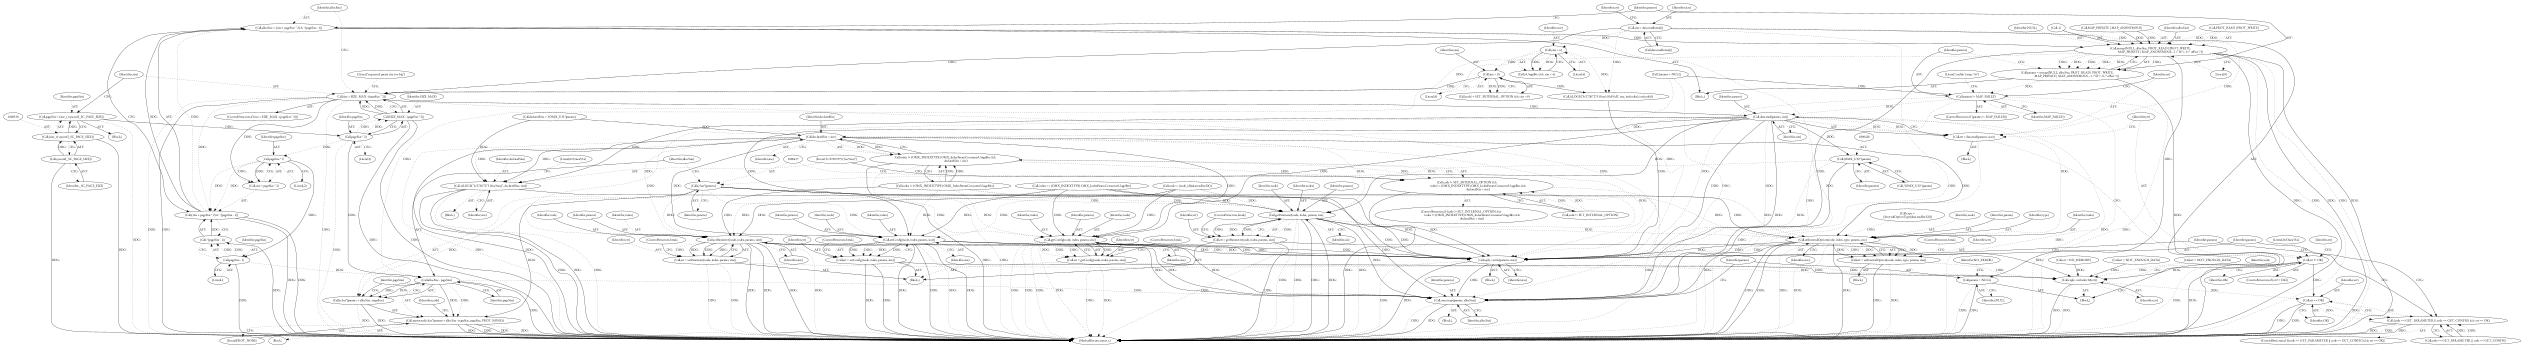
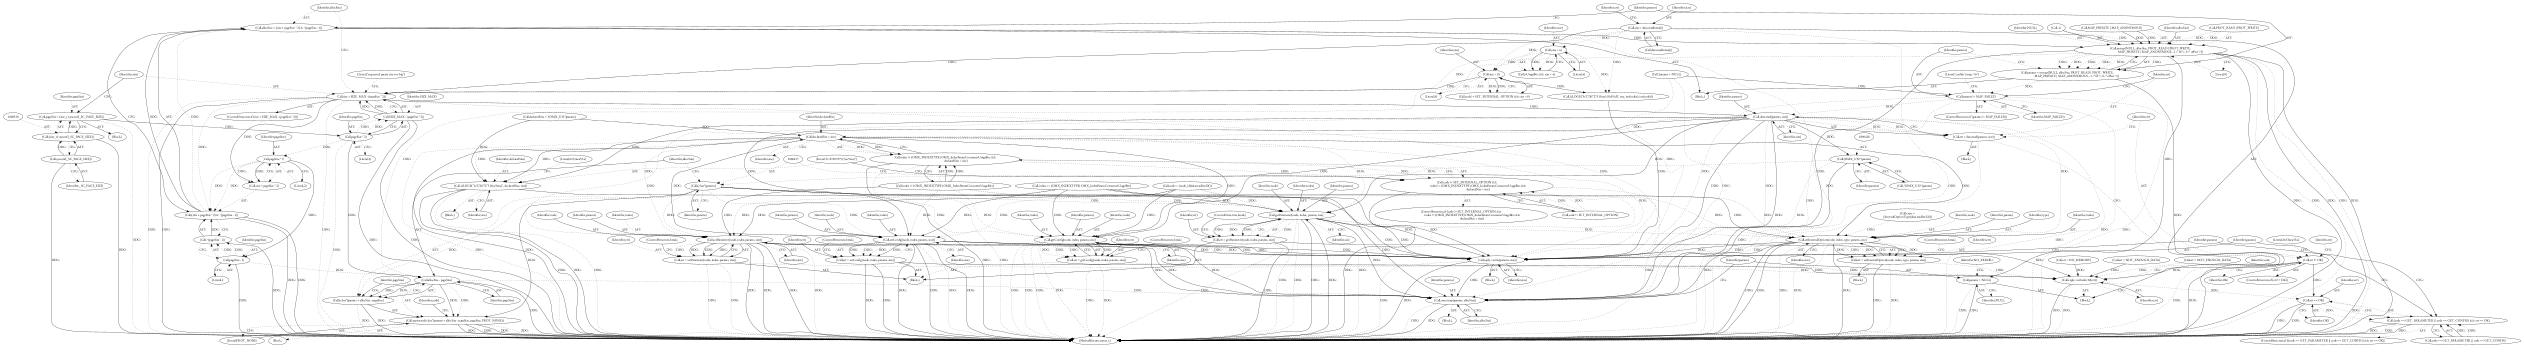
edge "(Call,size = data.readInt64())" -> "(Call,err = data.read(params, size))": now "(Call,size = data.readInt64())" -> "(Call,size < 8)"
edge "(Literal,4)" -> "(Call,size < 4)": style dotted -> solid
